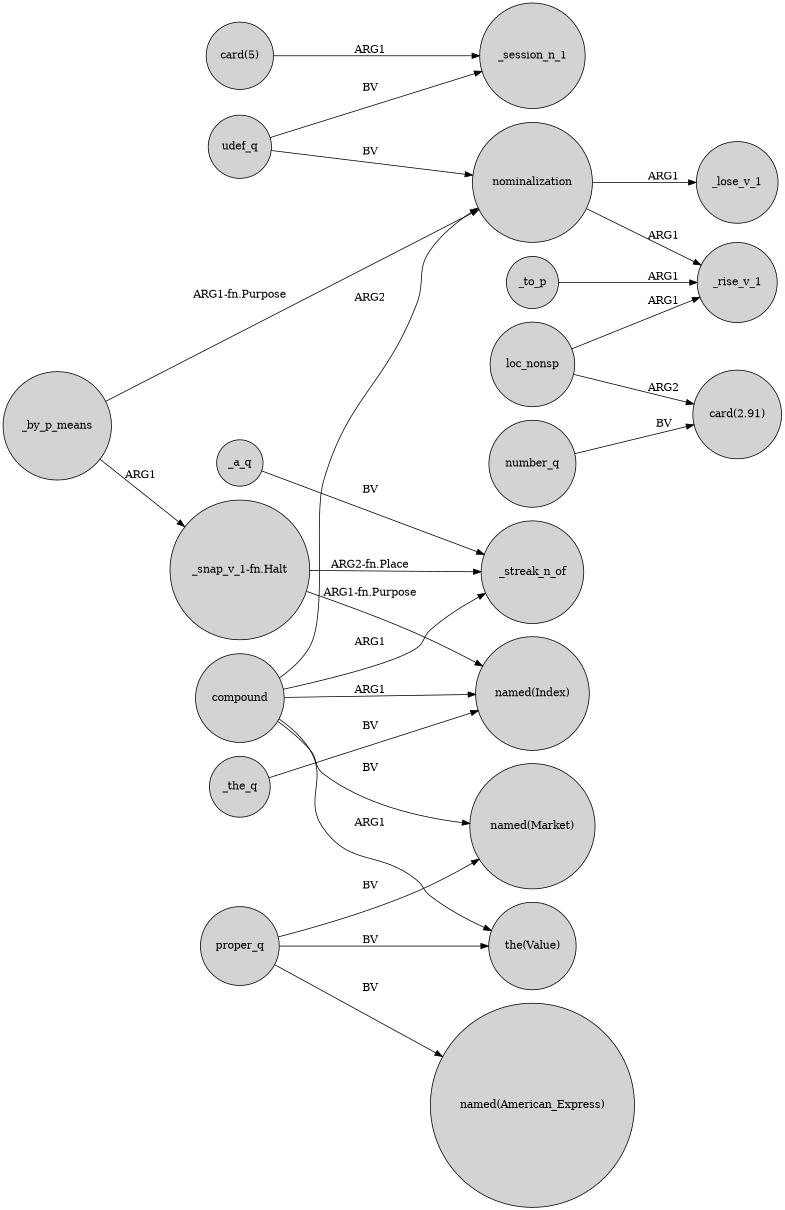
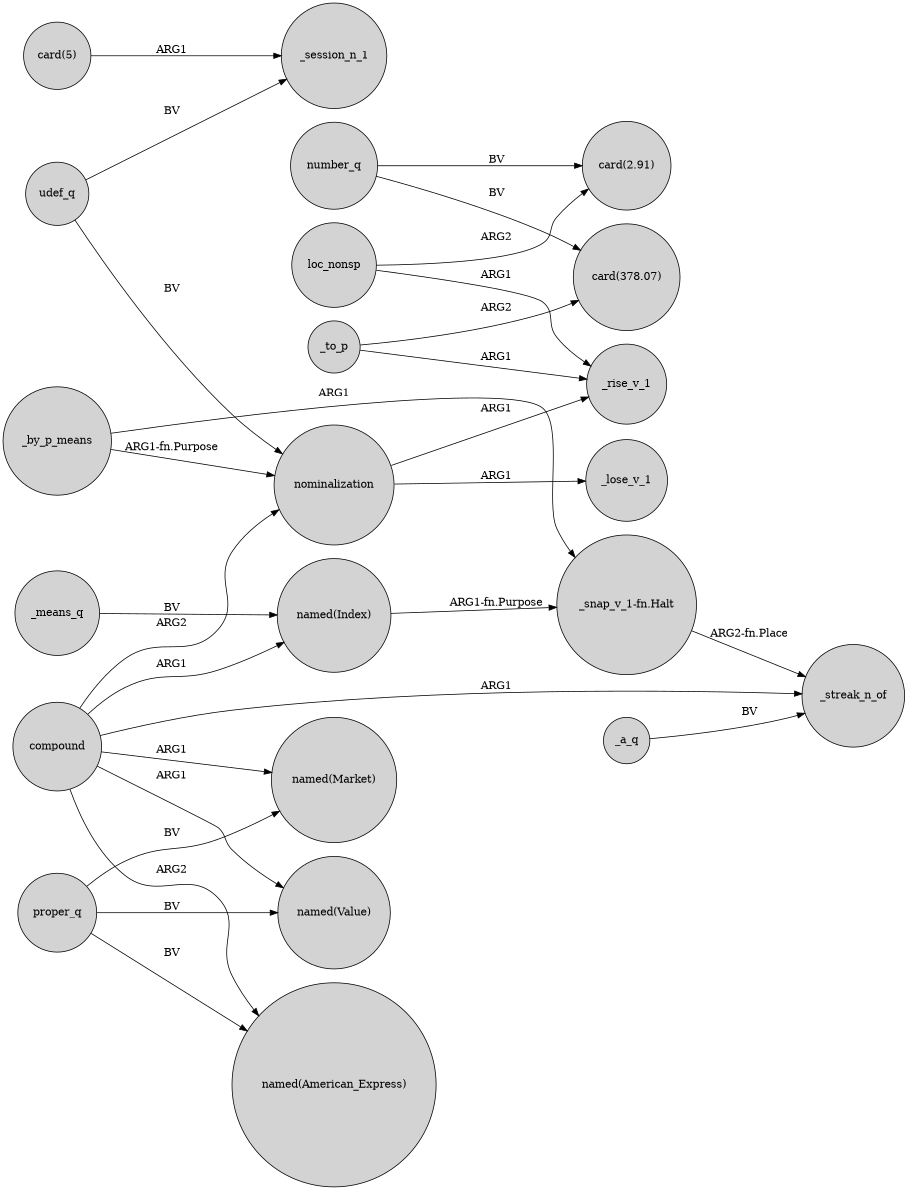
node "card(378.07)": added
edge "_snap_v_1-fn.Halt" -> "named(Index)": reversed
edge "compound" -> "named(Market)": label "BV" -> "ARG1"
node "_the_q": label "_the_q" -> "_means_q"
edge "compound" -> "named(American_Express)": added, label "ARG2"
node "the(Value)": label "the(Value)" -> "named(Value)"
